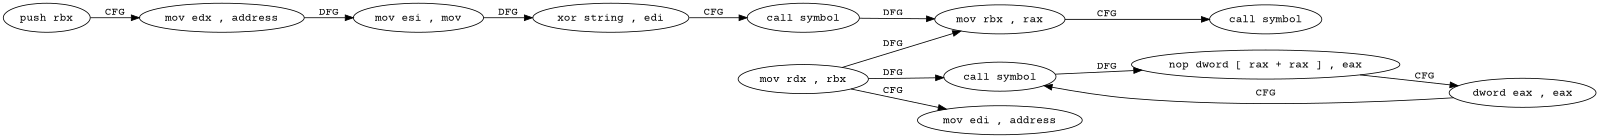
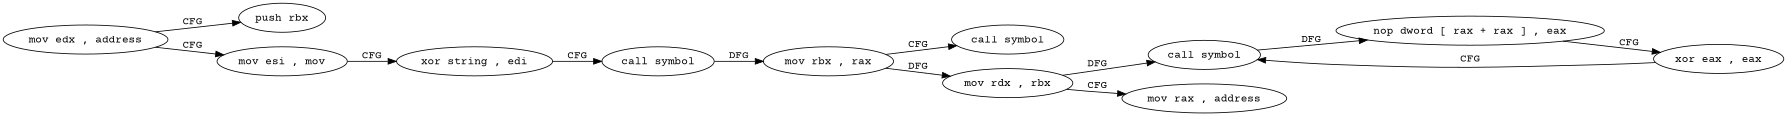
edge "mov edx , address" -> "mov esi , mov": label "DFG" -> "CFG"
edge "mov esi , mov" -> "xor string , edi": label "DFG" -> "CFG"
edge "push rbx" -> "mov edx , address": reversed
edge "mov rdx , rbx" -> "mov rbx , rax": reversed
node "dword eax , eax": label "dword eax , eax" -> "xor eax , eax"
node "mov edi , address": label "mov edi , address" -> "mov rax , address"
